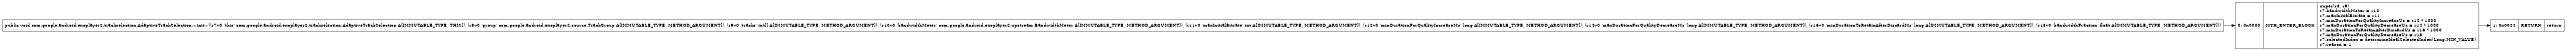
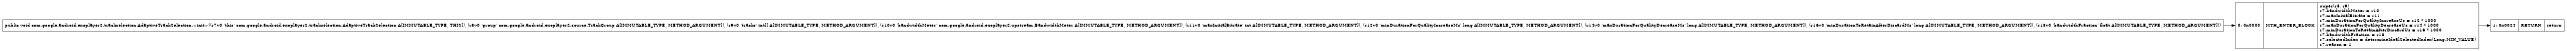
node "0: 0x0000": text "r7.maxDurationForQualityDecreaseUs = r18" -> "r7.bandwidthFraction = r18"
